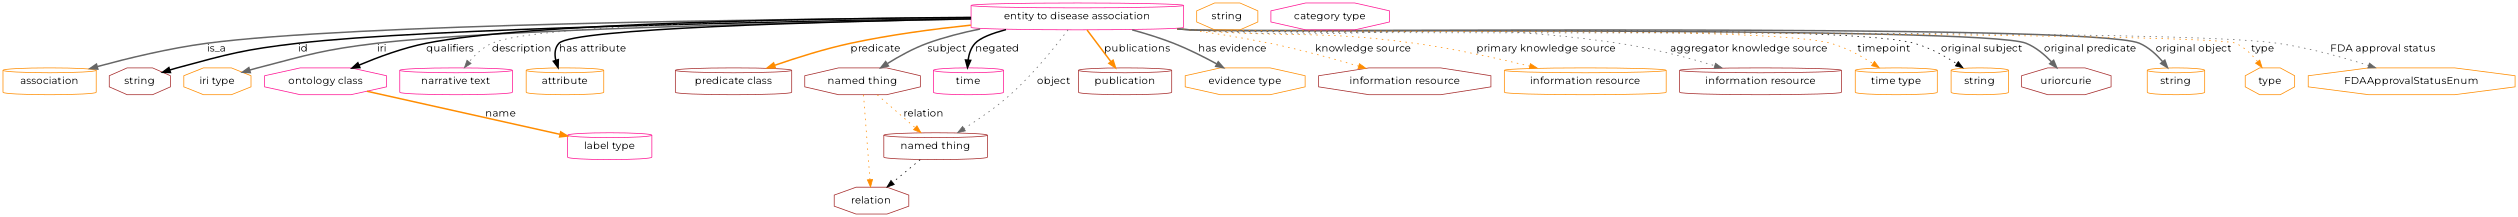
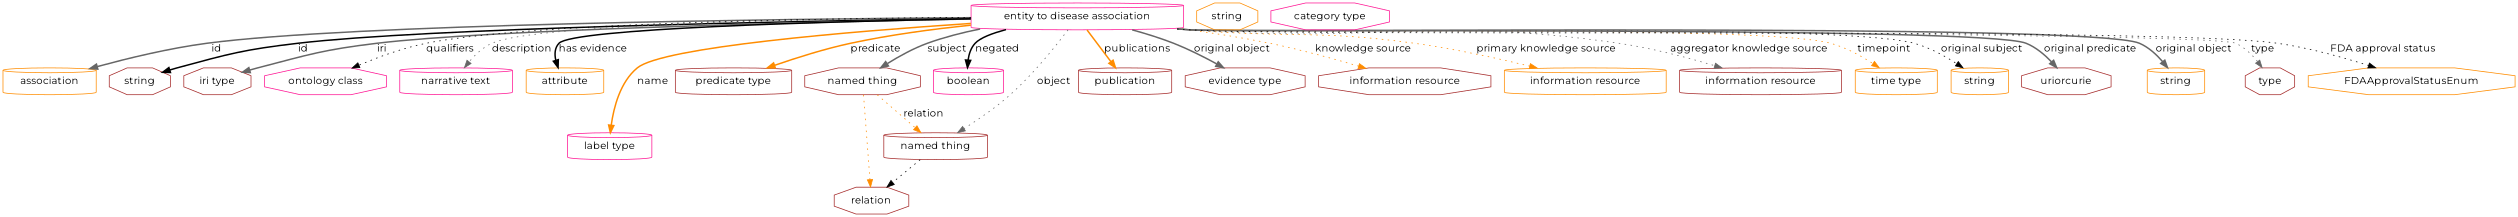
edge "entity to disease association" -> "ontology class": style bold -> dotted
edge "entity to disease association" -> "type": color darkorange -> gray40
edge "entity to disease association" -> "FDAApprovalStatusEnum": color gray40 -> black
edge "entity to disease association" -> "association": label "is_a" -> "id"
edge "entity to disease association" -> "attribute": label "has attribute" -> "has evidence"
edge "entity to disease association" -> "evidence type": label "has evidence" -> "original object"
node "iri type": color darkorange -> brown
node "predicate class": label "predicate class" -> "predicate type"
node "time": label "time" -> "boolean"
node "evidence type": color darkorange -> brown
node "type": color darkorange -> brown
edge "ontology class" -> "label type": now "entity to disease association" -> "label type"
